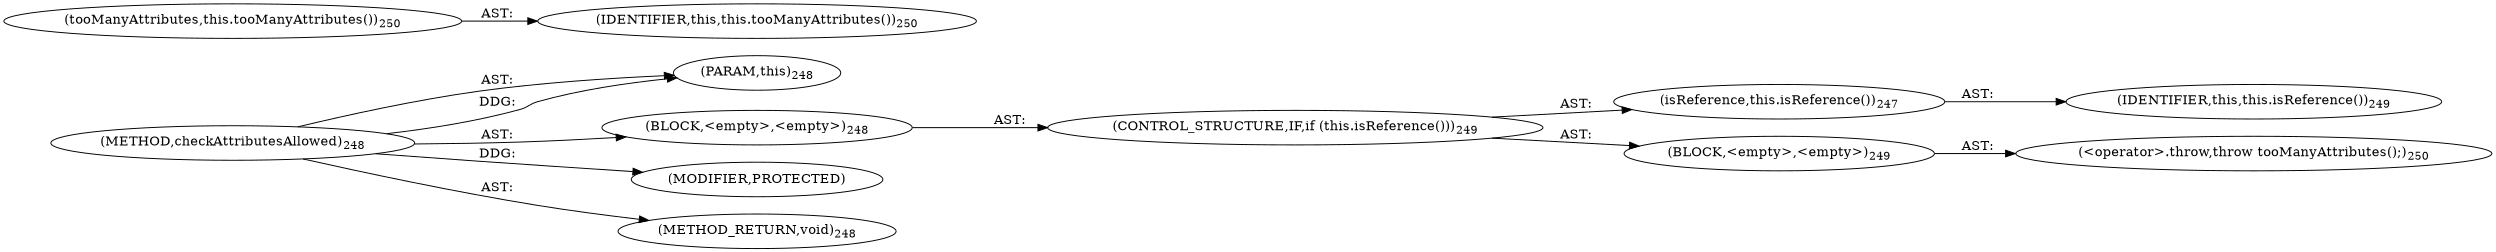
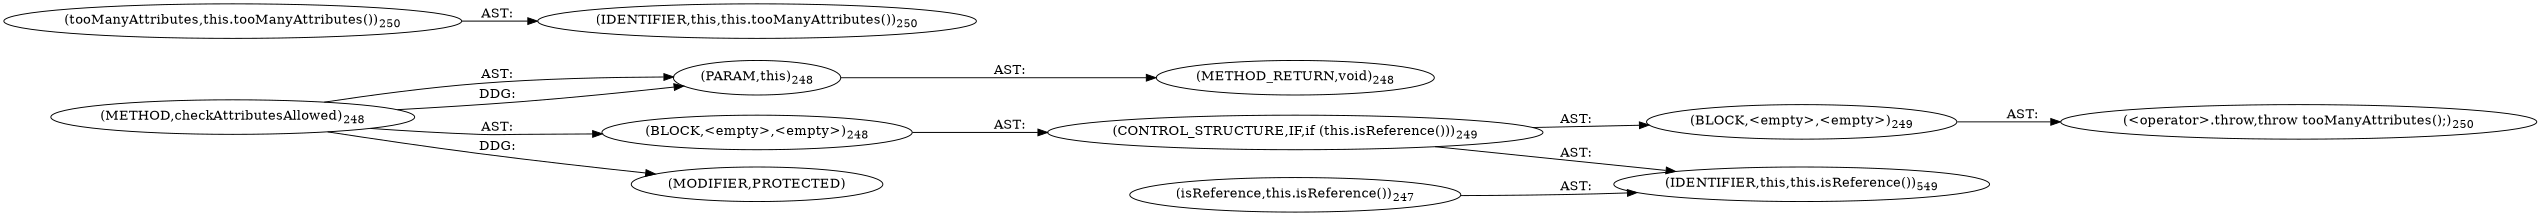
node "(IDENTIFIER,this,this.isReference())": text "249" -> "549"
edge "(CONTROL_STRUCTURE,IF,if (this.isReference()))" -> "(isReference,this.isReference())": now "(CONTROL_STRUCTURE,IF,if (this.isReference()))" -> "(IDENTIFIER,this,this.isReference())"
edge "(METHOD,checkAttributesAllowed)" -> "(METHOD_RETURN,void)": now "(PARAM,this)" -> "(METHOD_RETURN,void)"
